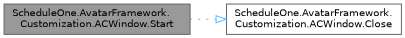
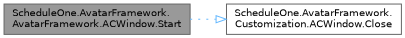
node "ScheduleOne.AvatarFramework. Customization.ACWindow.Start": label "ScheduleOne.AvatarFramework. Customization.ACWindow.Start" -> "ScheduleOne.AvatarFramework. AvatarFramework.ACWindow.Start"
